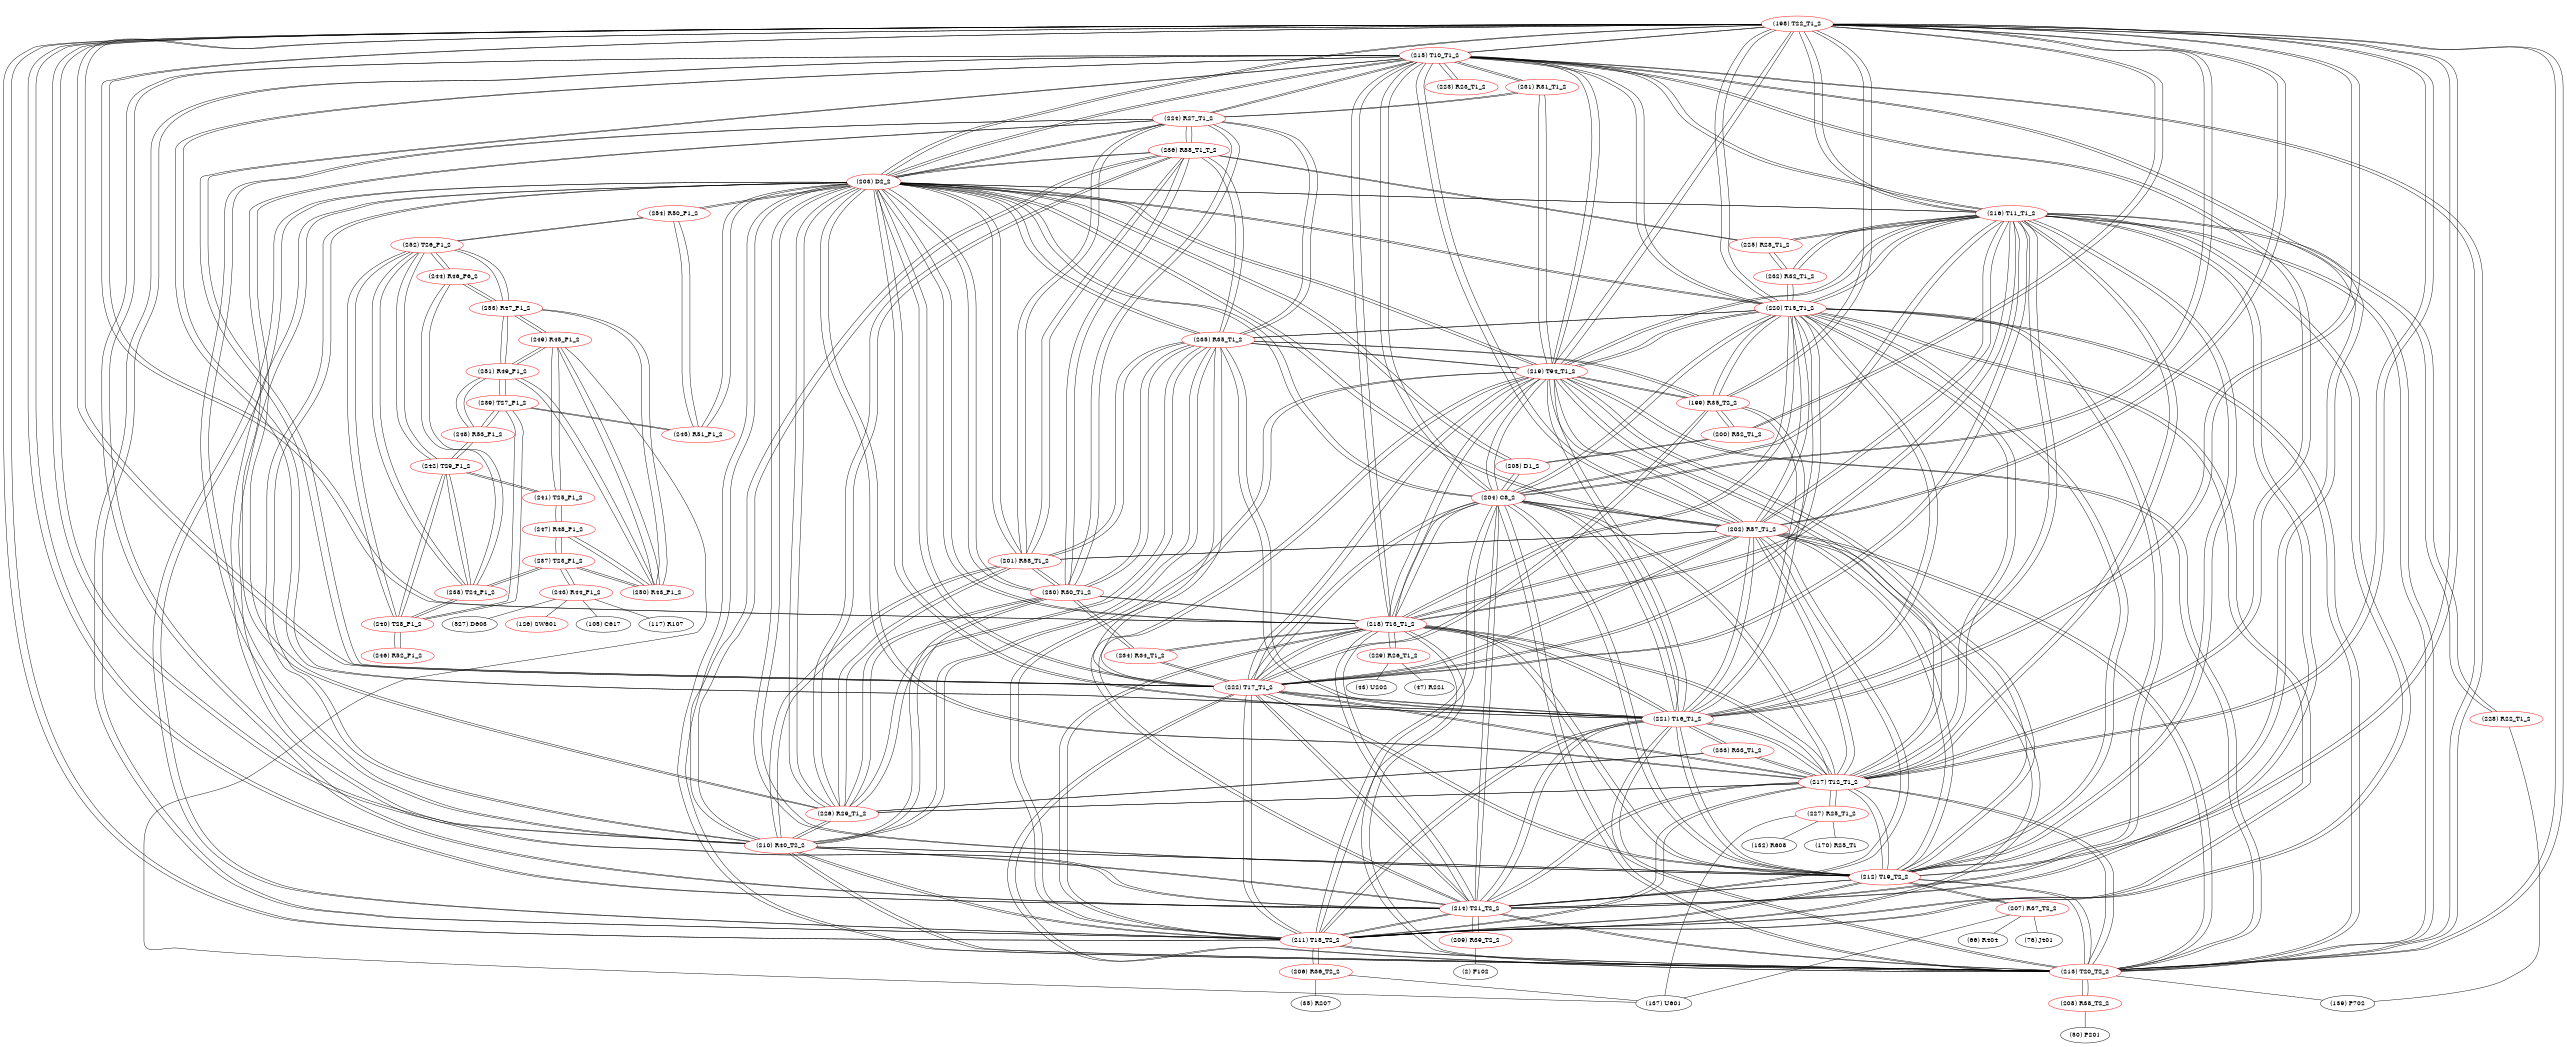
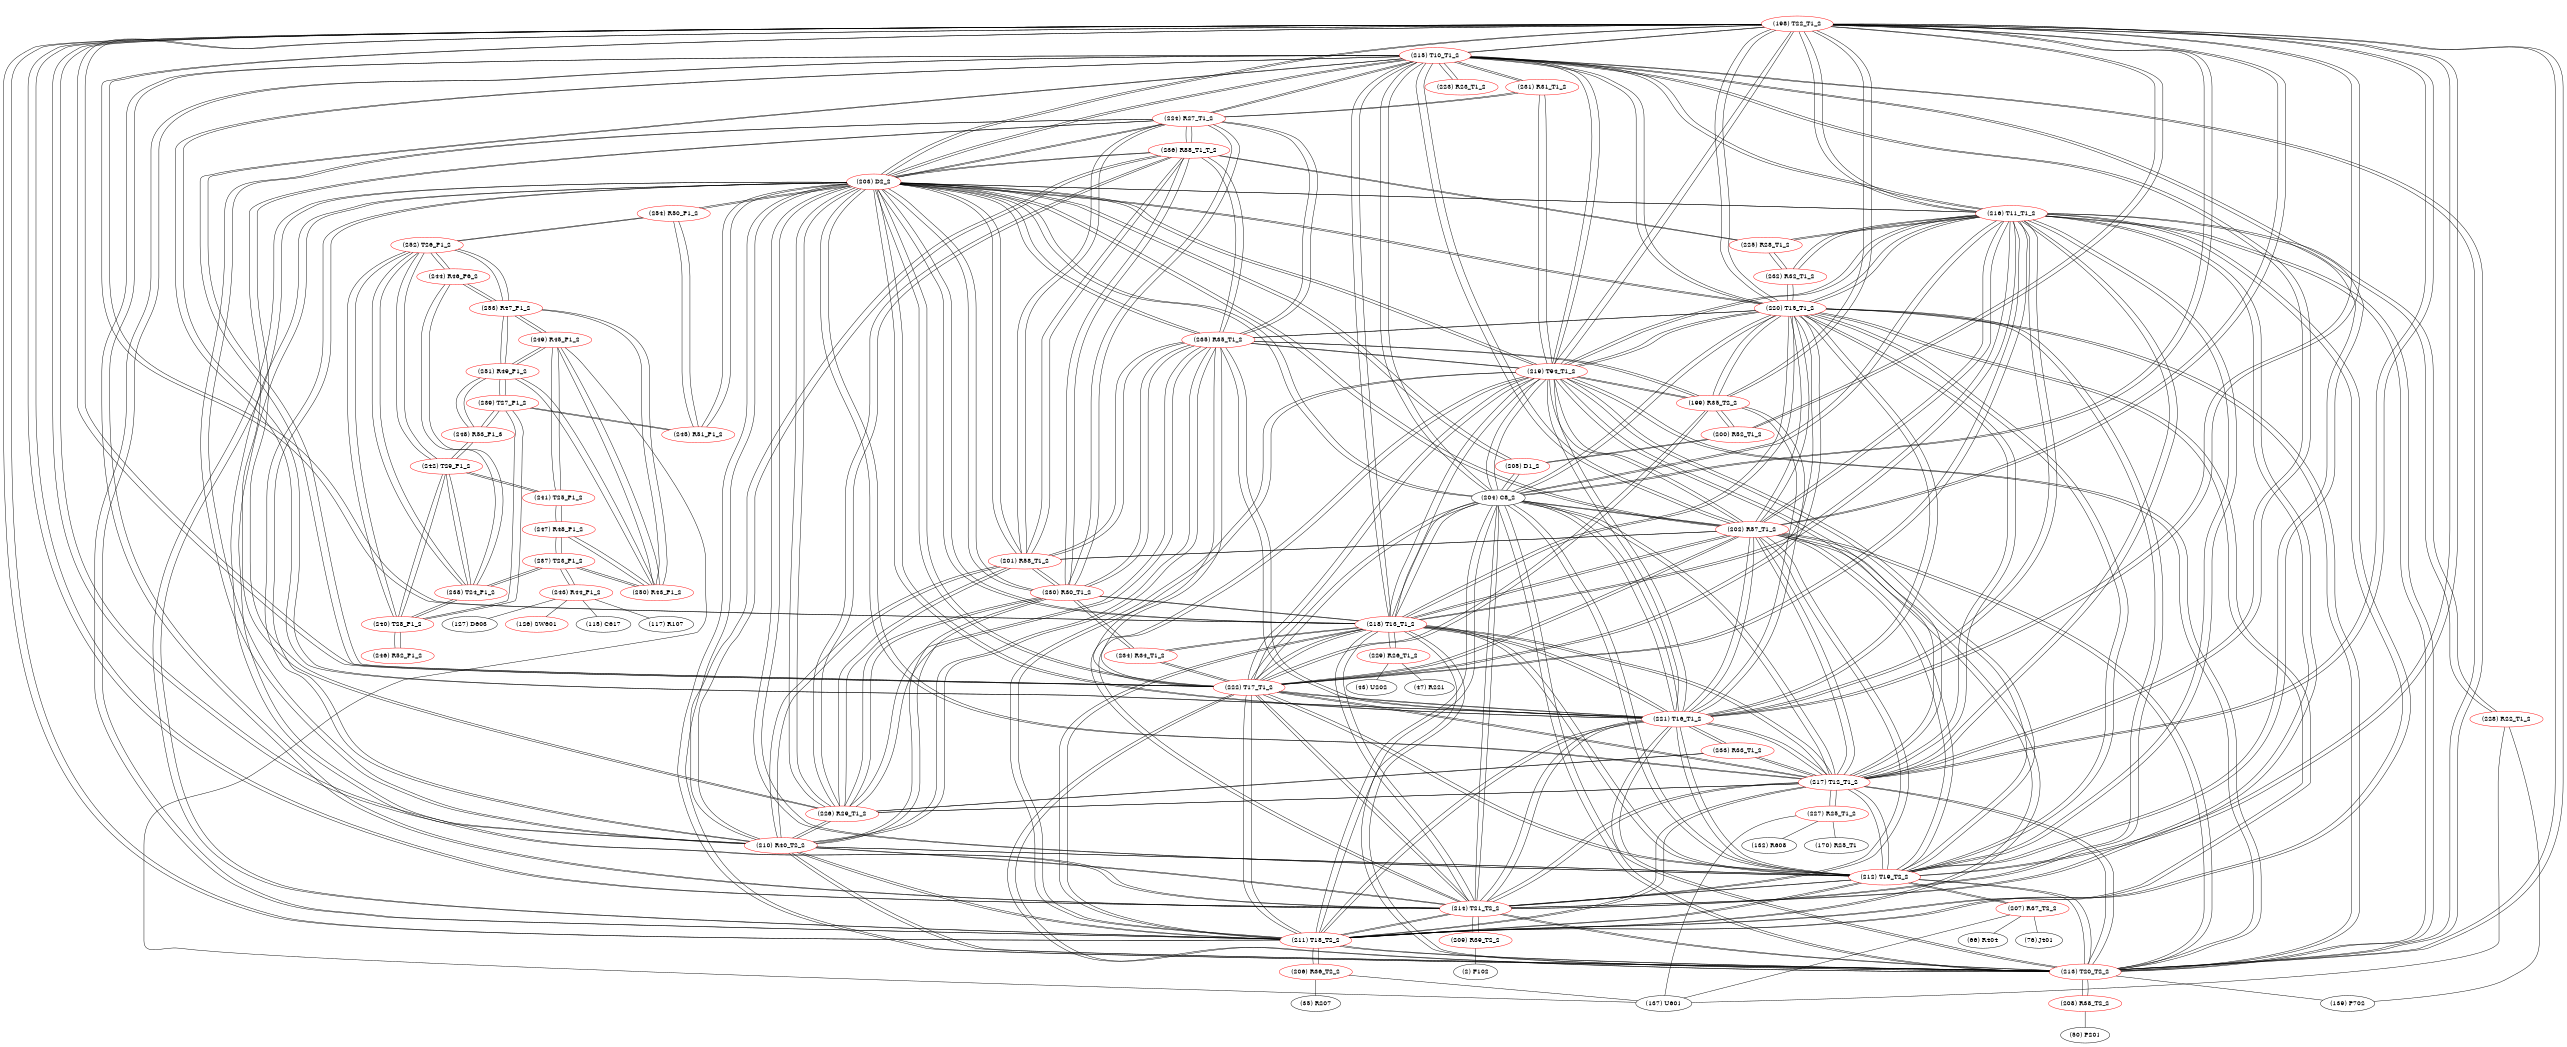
node "(248) R53_P1_2": label "(248) R53_P1_2" -> "(248) R53_P1_3"
node "(204) C8_2": color red -> black
node "(527) D603": label "(527) D603" -> "(127) D603"
node "(105) C617": label "(105) C617" -> "(115) C617"
edge "(228) R22_T1_2" -- "(137) U601": added
